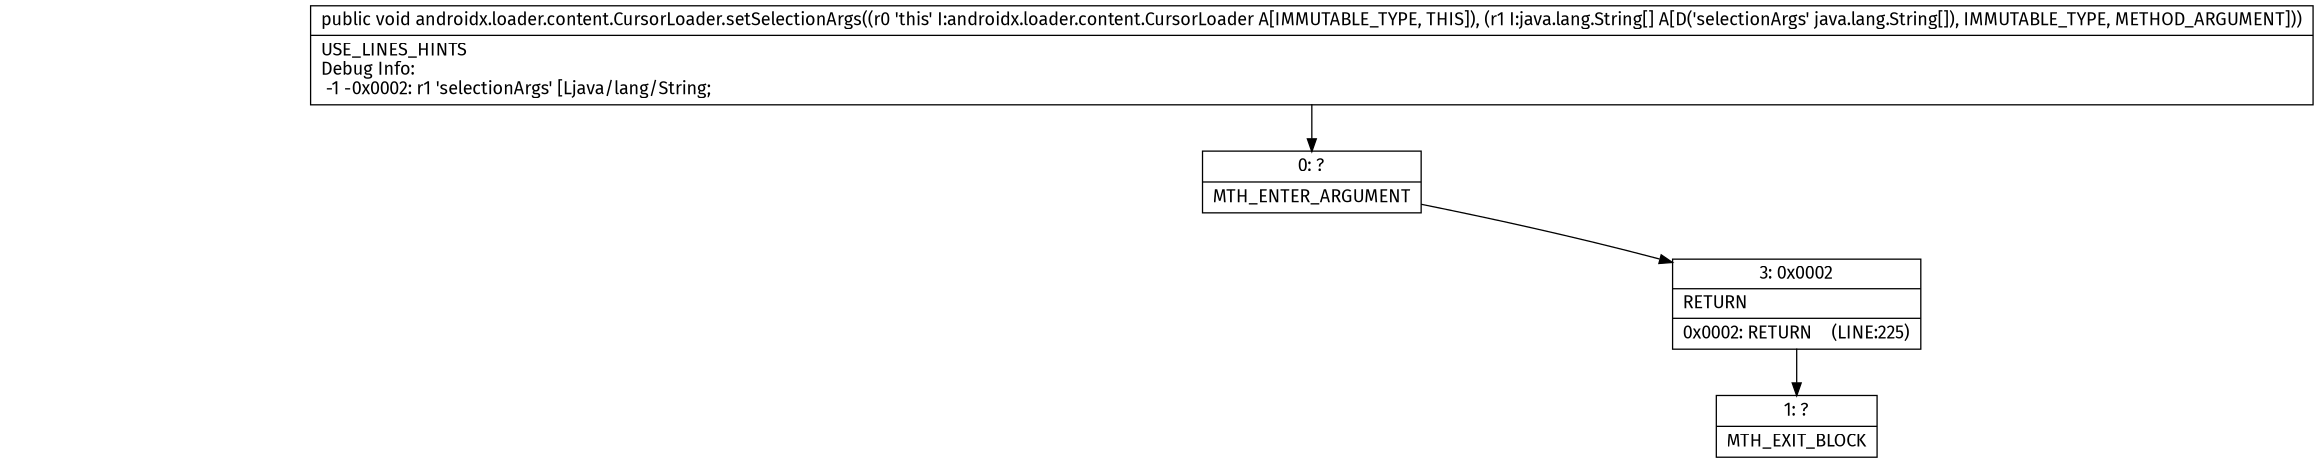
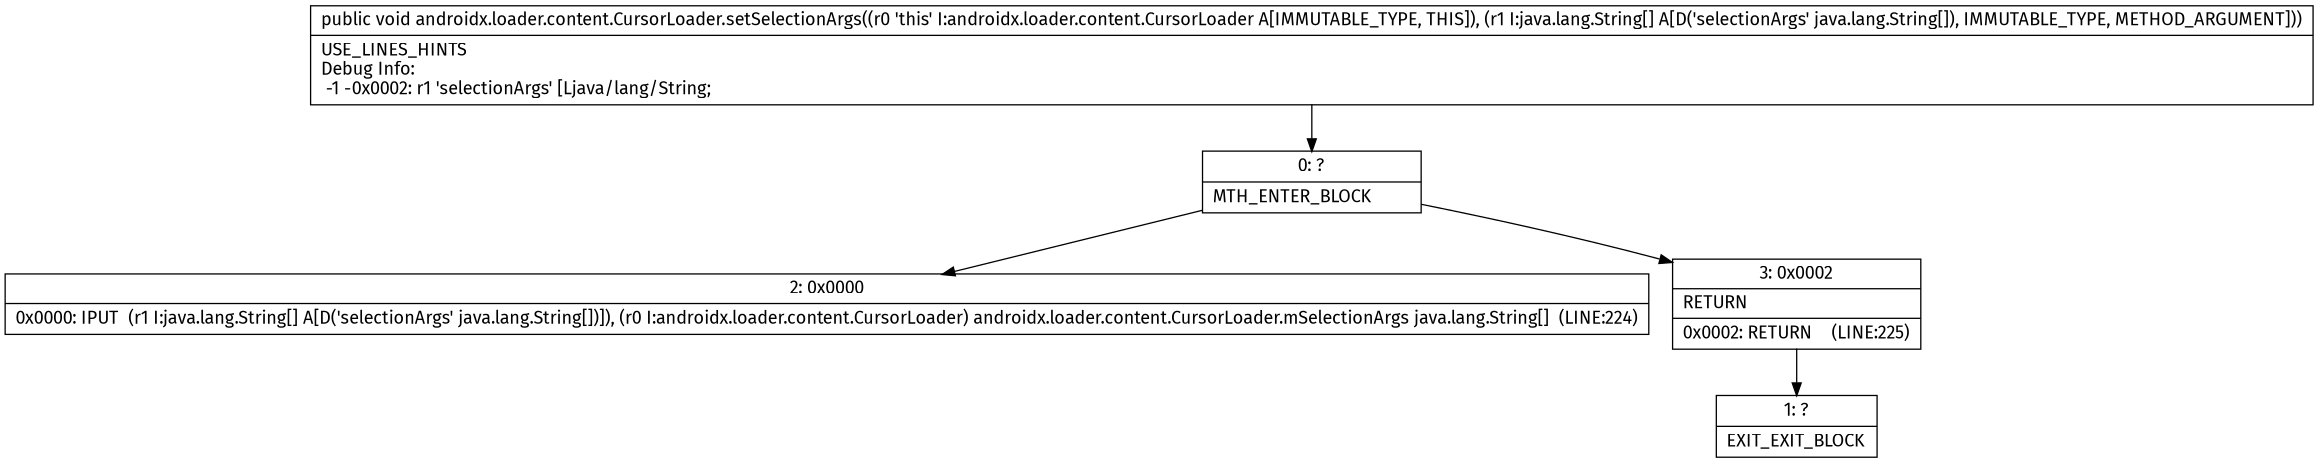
node "0: ?": text "MTH_ENTER_ARGUMENT" -> "MTH_ENTER_BLOCK"
node "2: 0x0000": added
node "1: ?": text "MTH_EXIT_BLOCK" -> "EXIT_EXIT_BLOCK"
